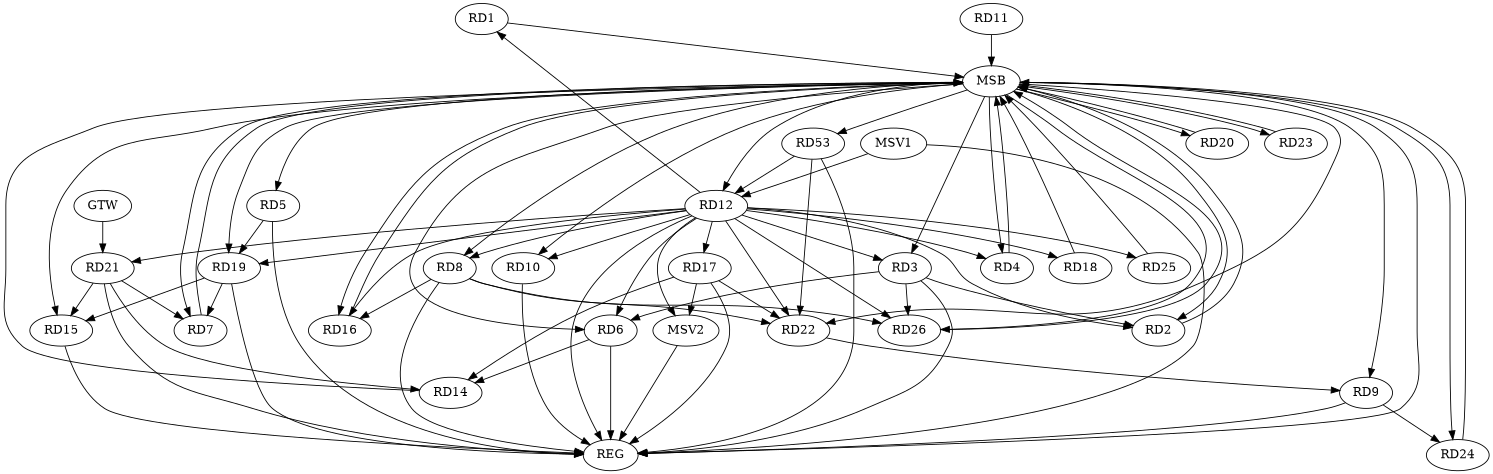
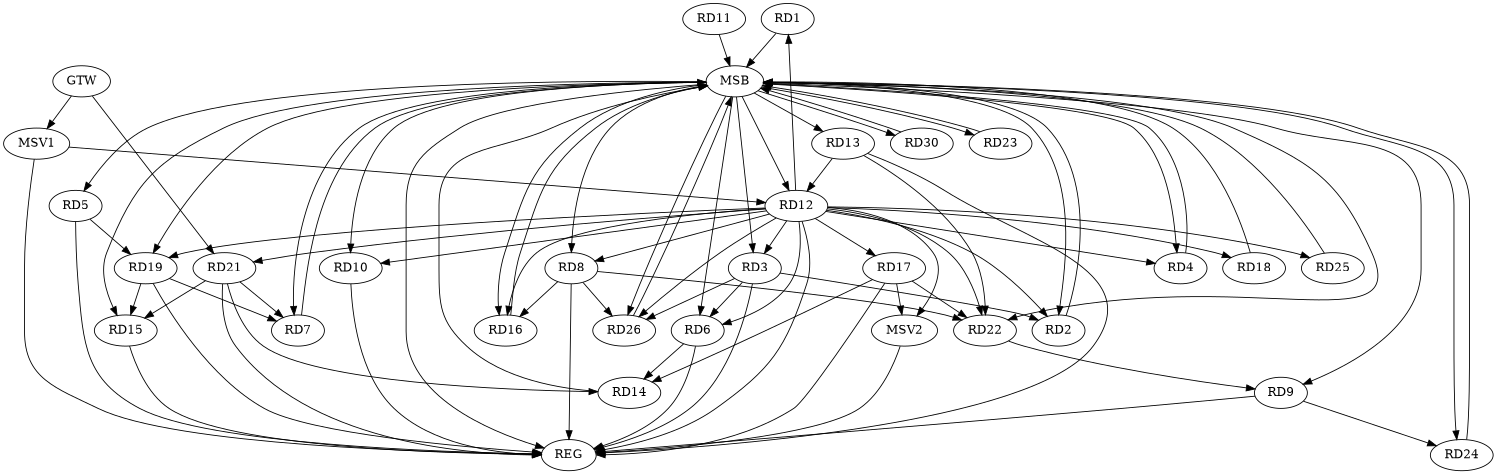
edge "GTW" -> "MSV1": added
node "RD53": label "RD53" -> "RD13"
node "RD20": label "RD20" -> "RD30"
